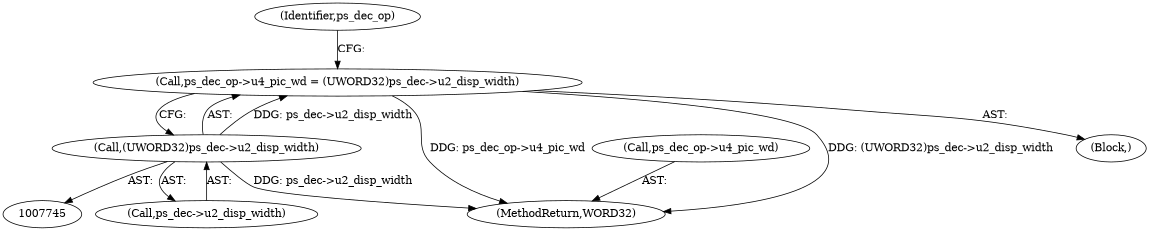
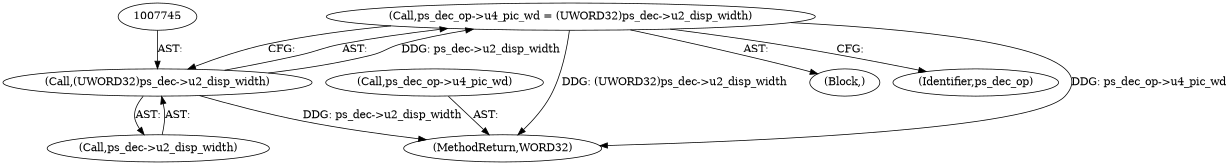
edge "(Identifier,ps_dec_op)" -> "(Call,ps_dec_op->u4_pic_wd = (UWORD32)ps_dec->u2_disp_width)": reversed
edge "(Call,(UWORD32)ps_dec->u2_disp_width)" -> "1007745": reversed
